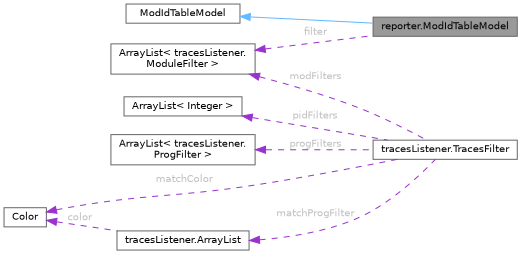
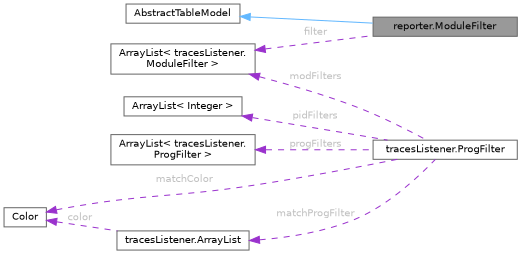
node "ModIdTableModel": label "ModIdTableModel" -> "AbstractTableModel"
node "reporter.ModIdTableModel": label "reporter.ModIdTableModel" -> "reporter.ModuleFilter"
node "tracesListener.TracesFilter": label "tracesListener.TracesFilter" -> "tracesListener.ProgFilter"
